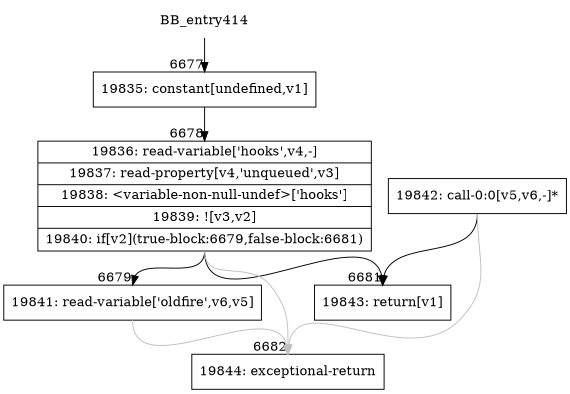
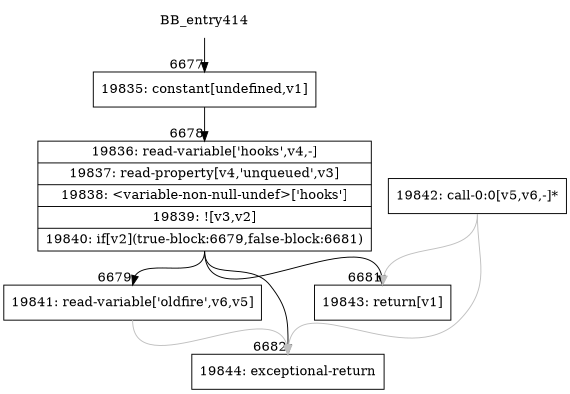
edge "19842: call-0:0[v5,v6,-]*" -> "19843: return[v1]": color black -> gray
edge "19836: read-variable['hooks',v4,-]" -> "19844: exceptional-return": color gray -> black
